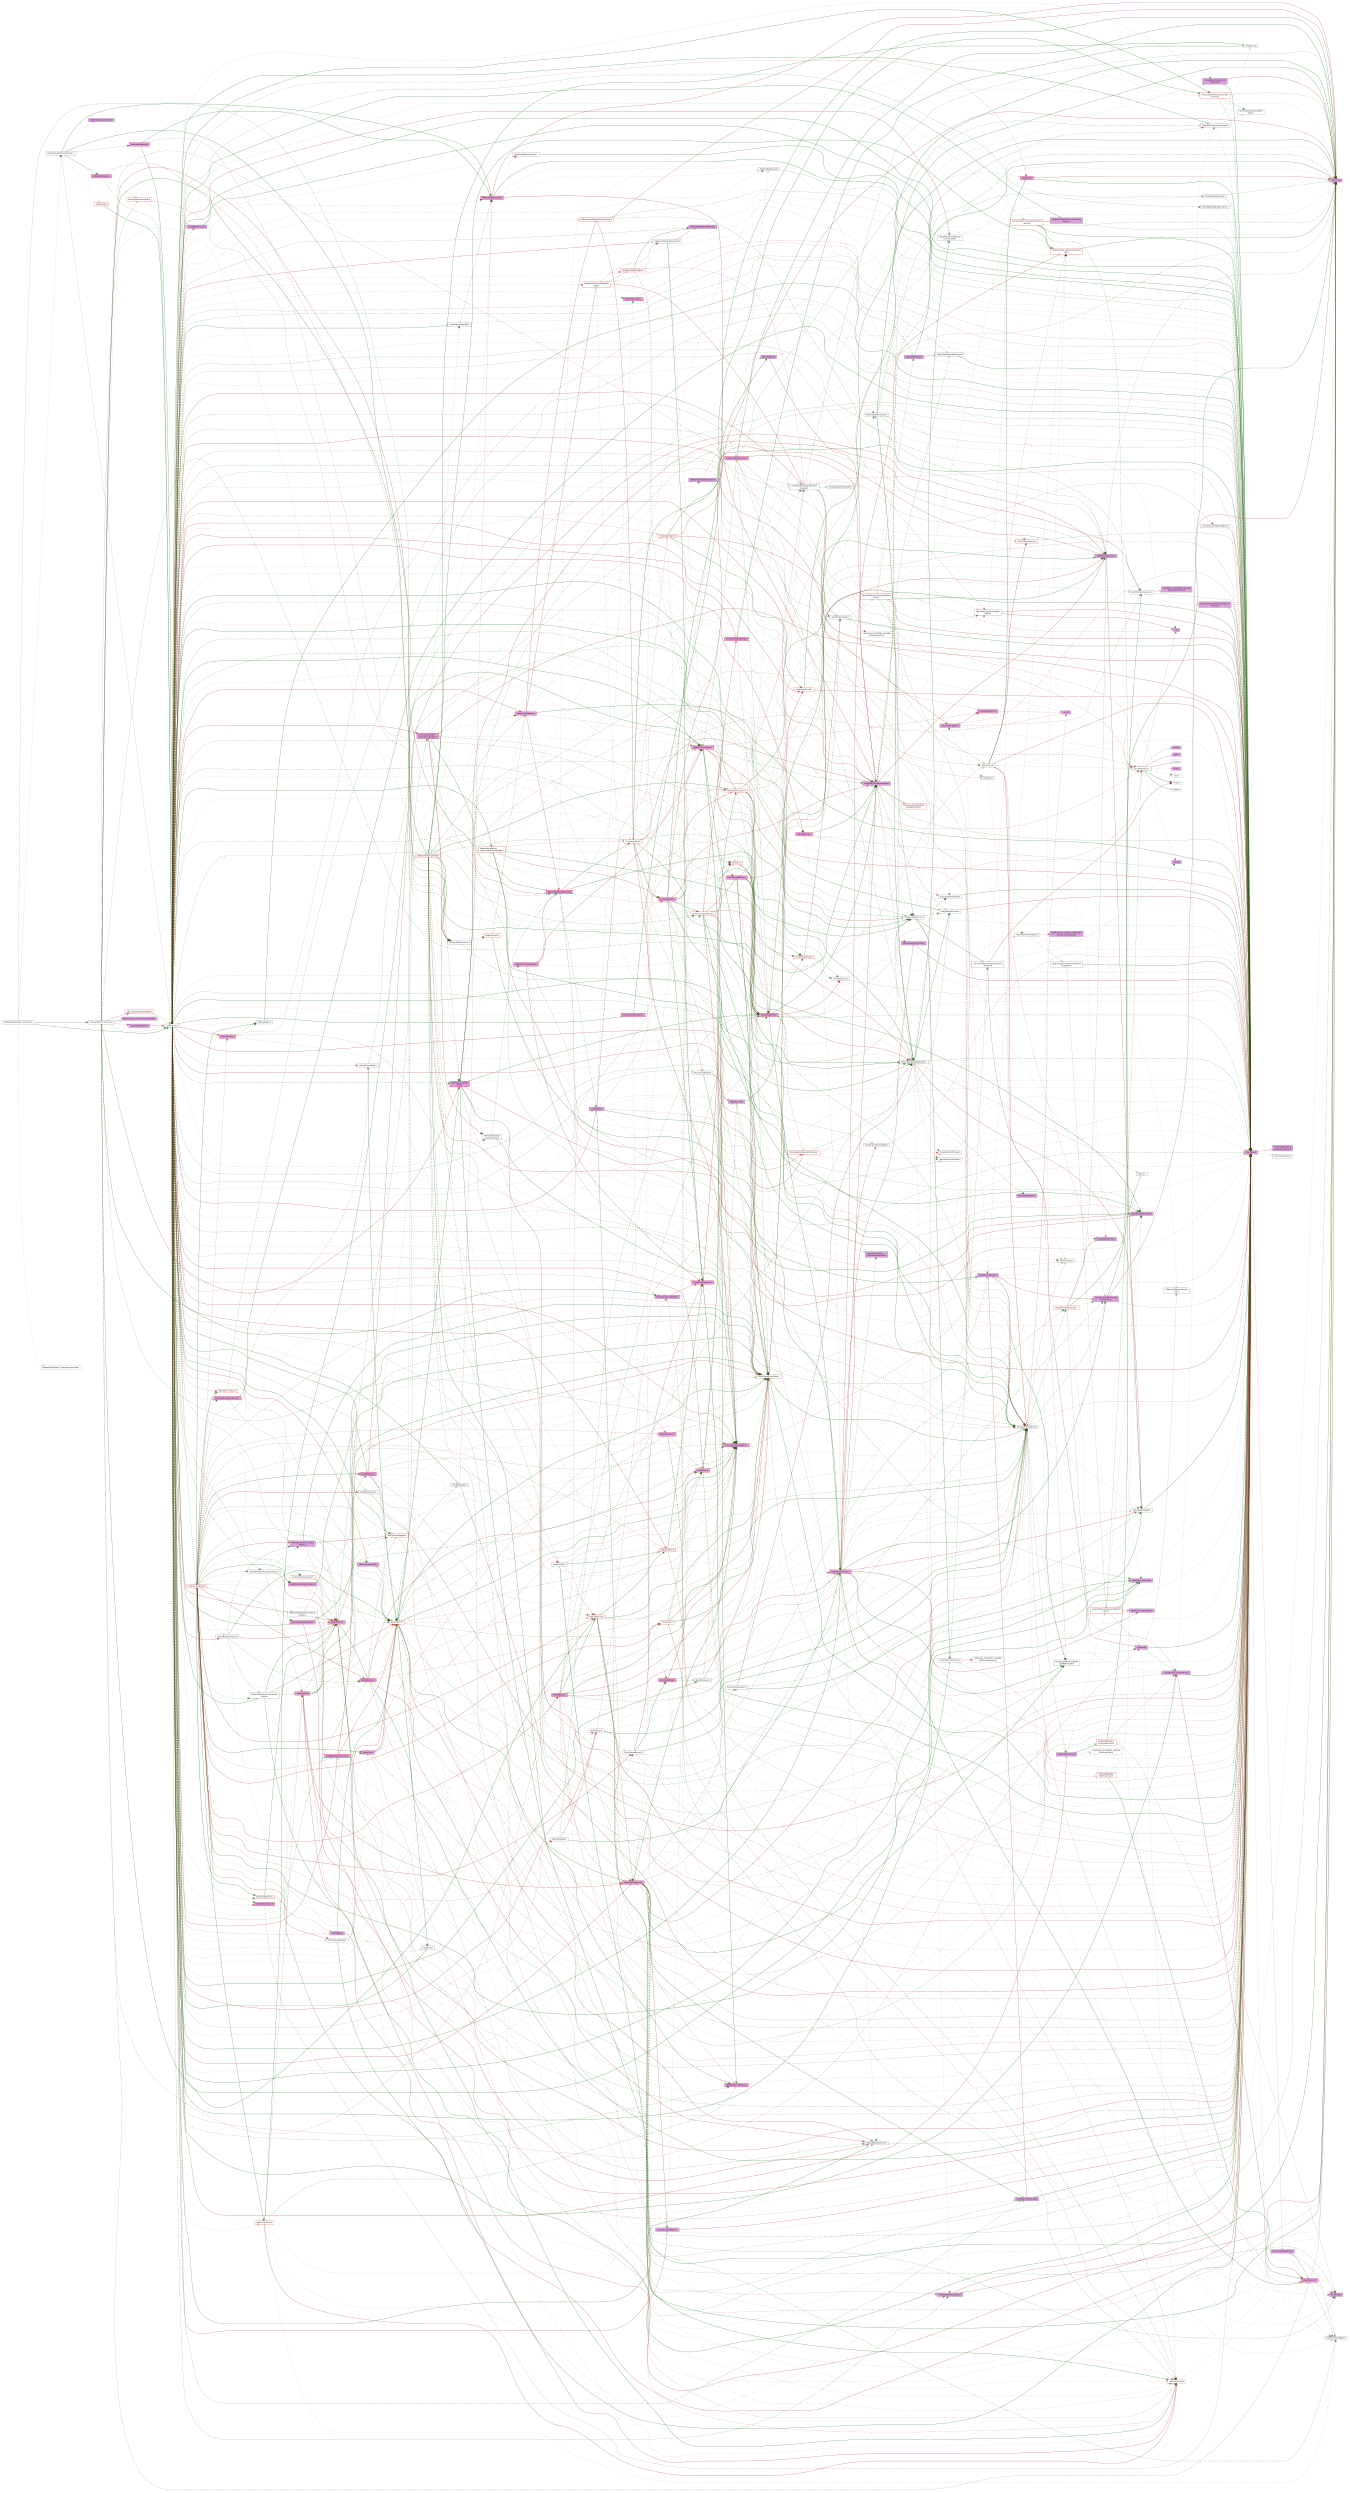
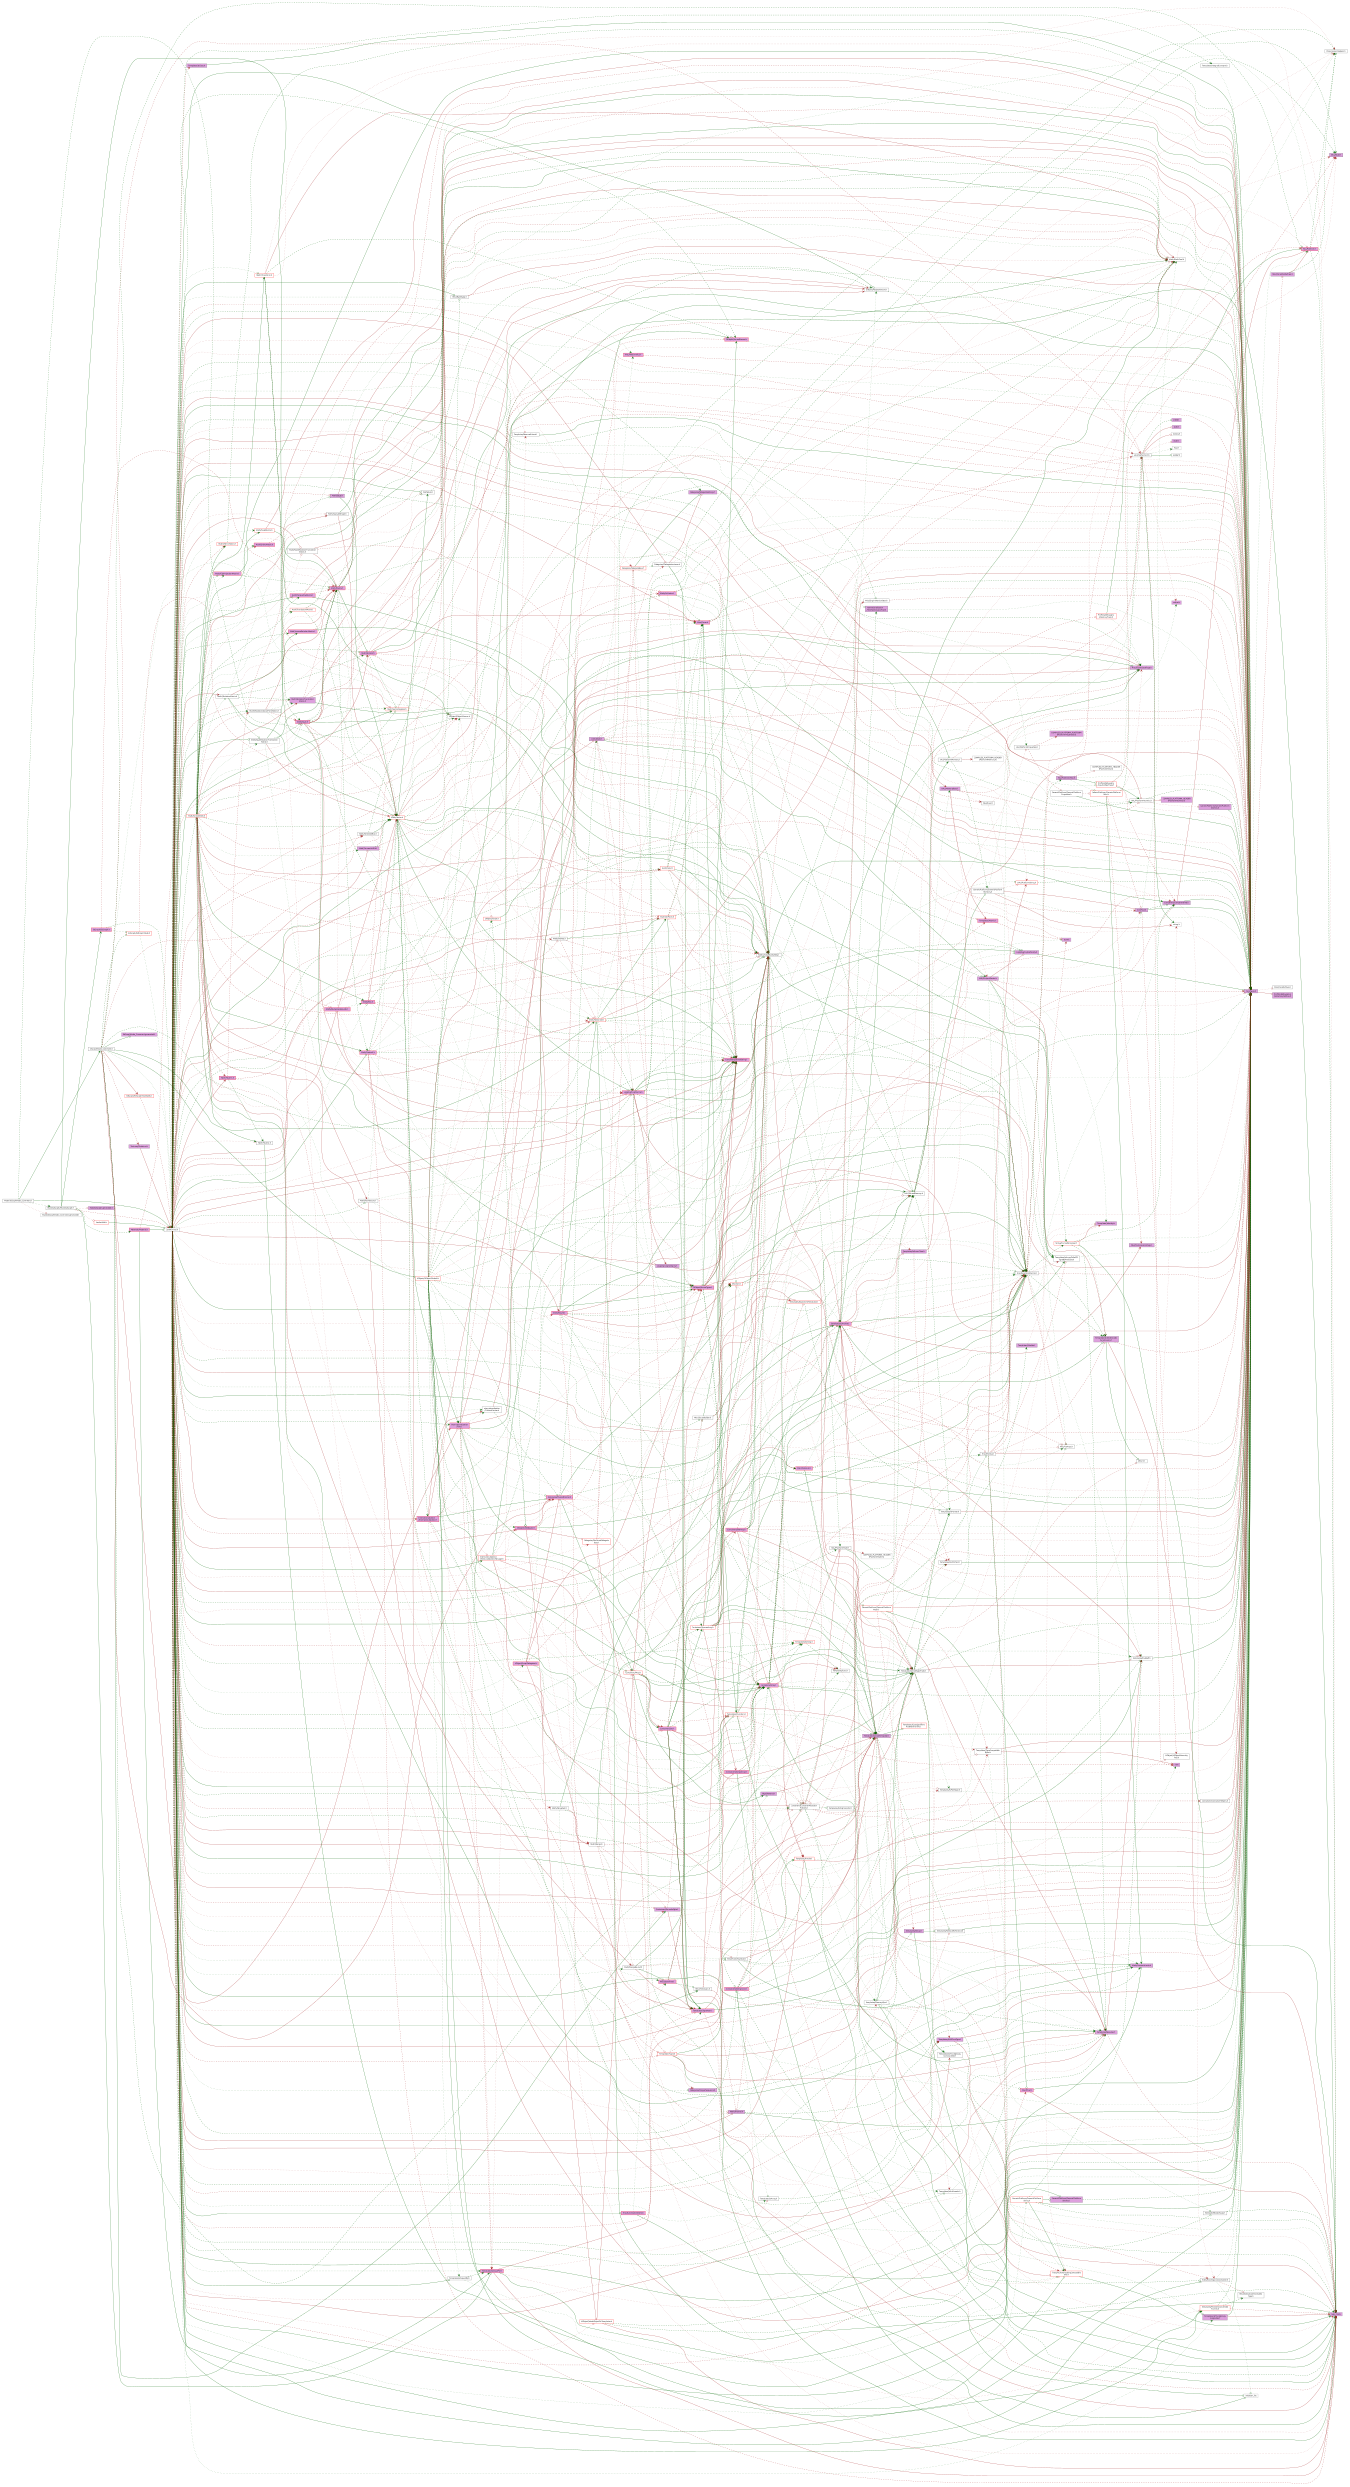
edge "Serialization/Archive.h" -> "HAL/Platform.h": now "Serialization/Archive.h" -> "Math/MathFwd.h"
